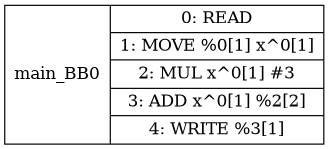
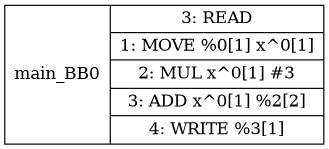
node "main_BB0": text "0: READ" -> "3: READ"
